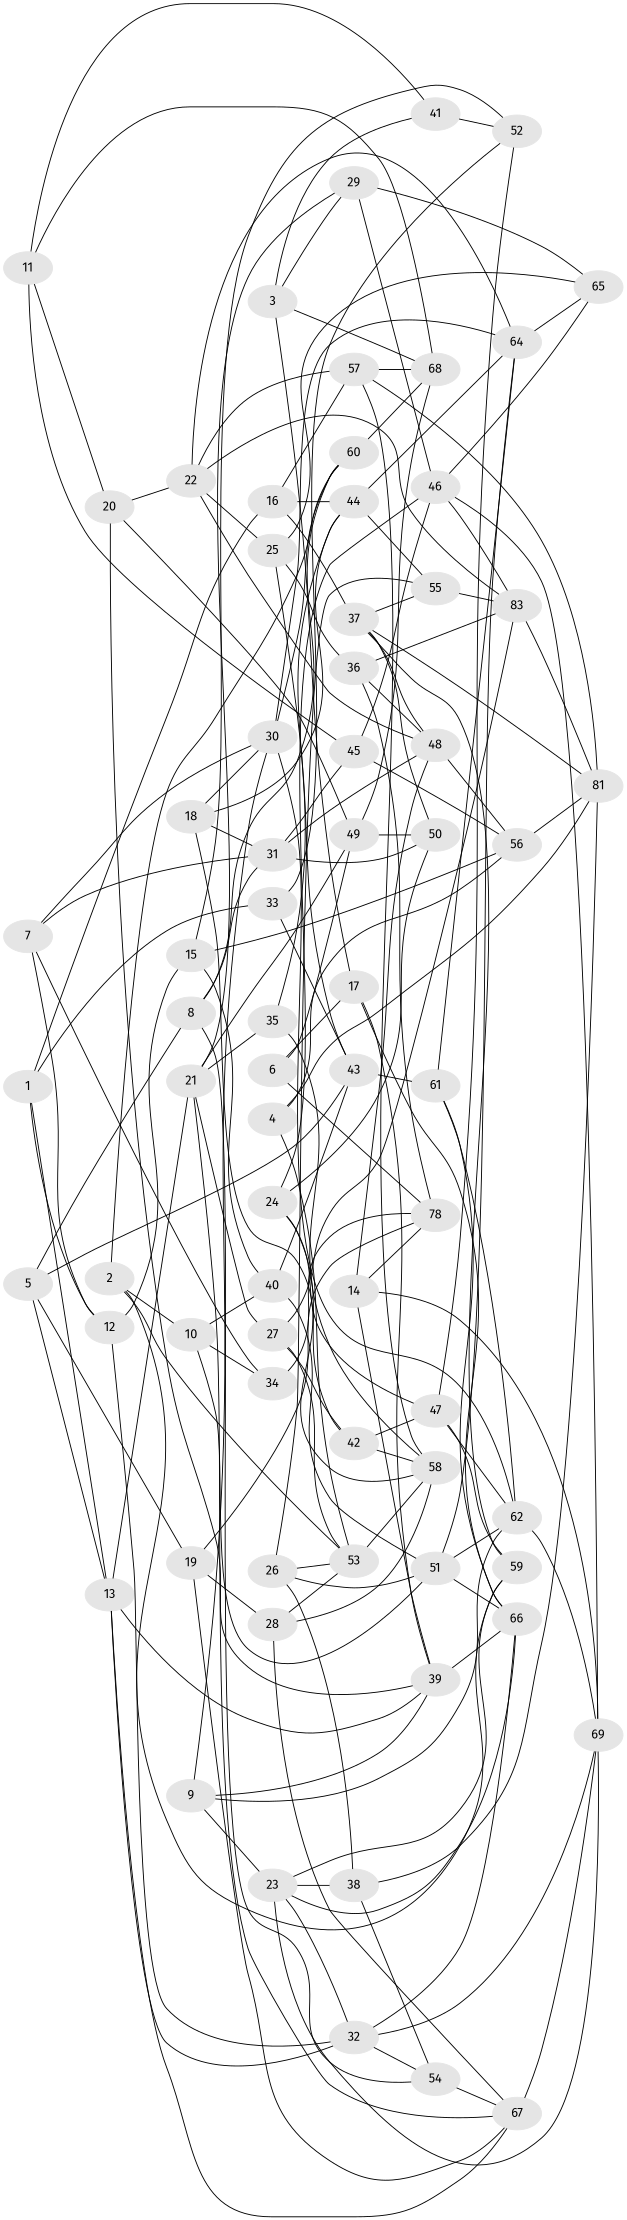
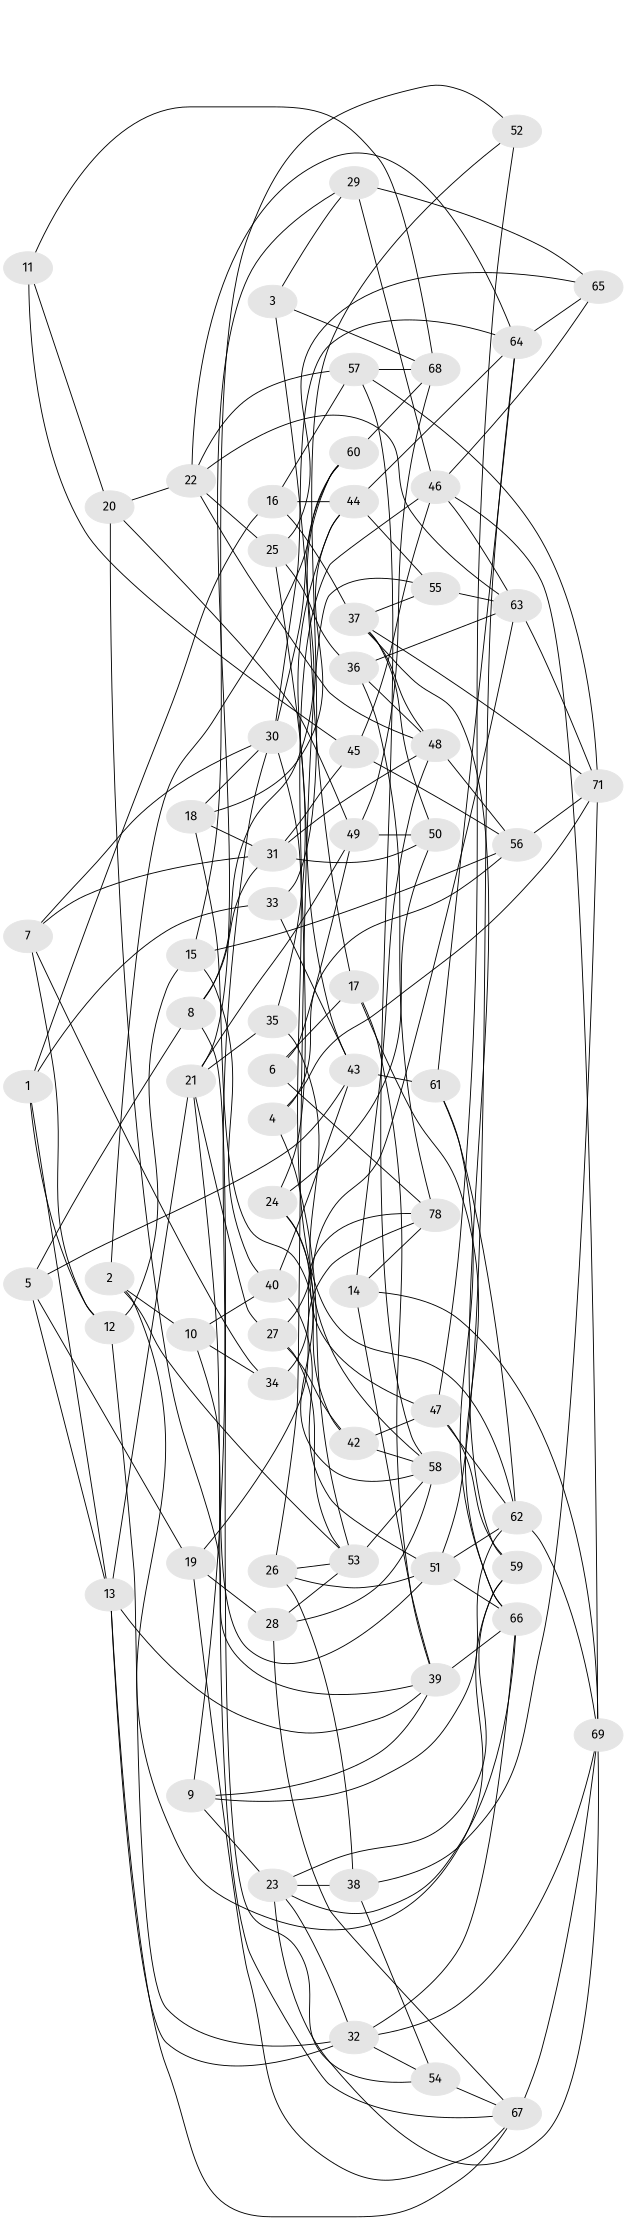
node "41": removed
node "83": label "83" -> "63"
node "81": label "81" -> "71"
